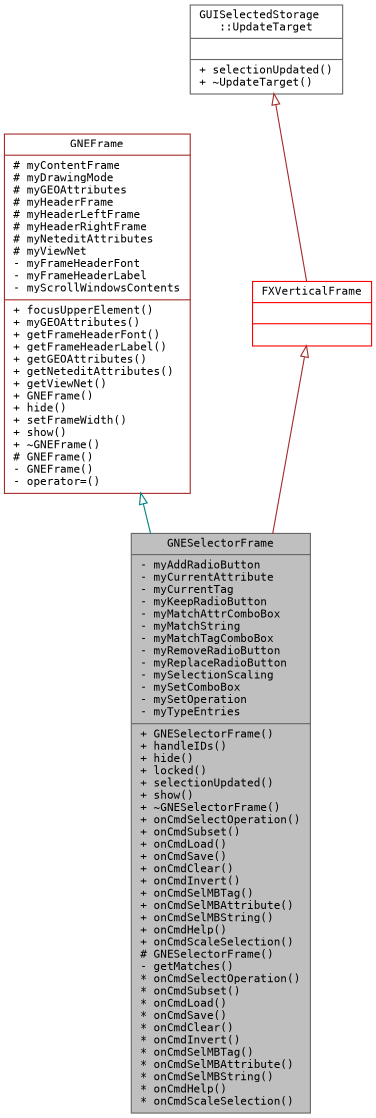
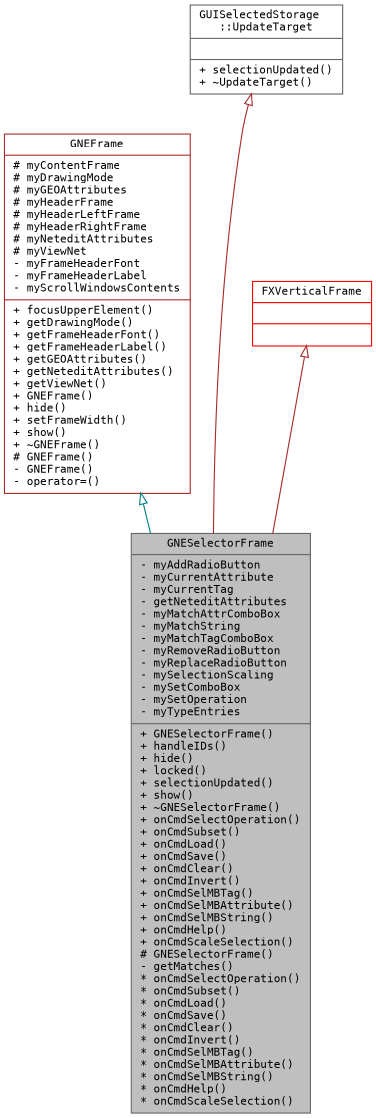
edge "FXVerticalFrame" -> "GUISelectedStorage": now "GNESelectorFrame" -> "GUISelectedStorage"
node "GNEFrame": text "+ myGEOAttributes()" -> "+ getDrawingMode()"
node "GNESelectorFrame": text "- myKeepRadioButton" -> "- getNeteditAttributes"
